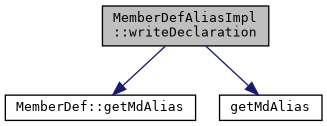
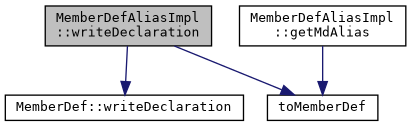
node "MemberDefAliasImpl ::getMdAlias": added
node "MemberDef::getMdAlias": label "MemberDef::getMdAlias" -> "MemberDef::writeDeclaration"
node "getMdAlias": label "getMdAlias" -> "toMemberDef"
